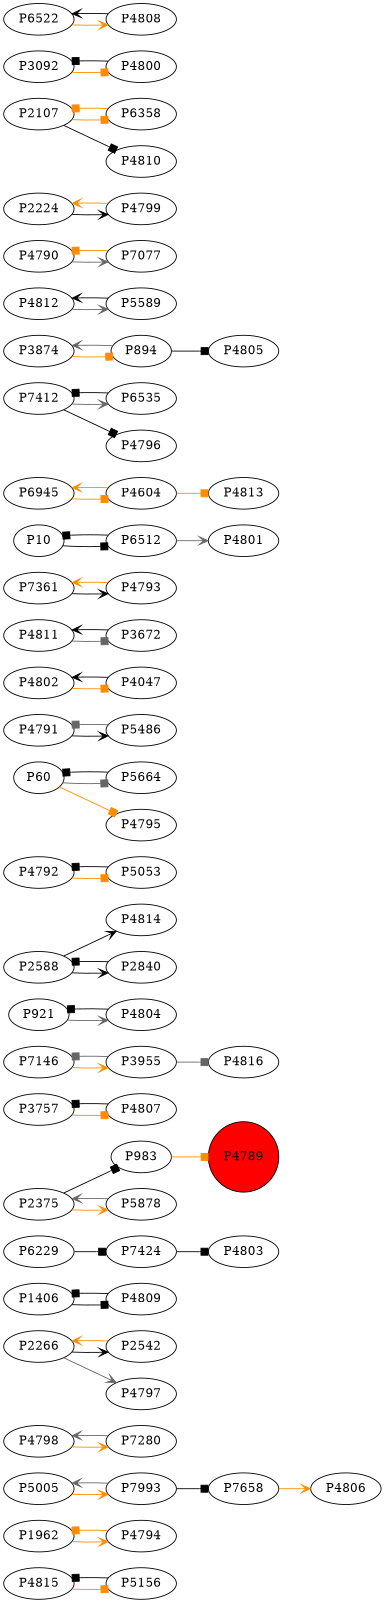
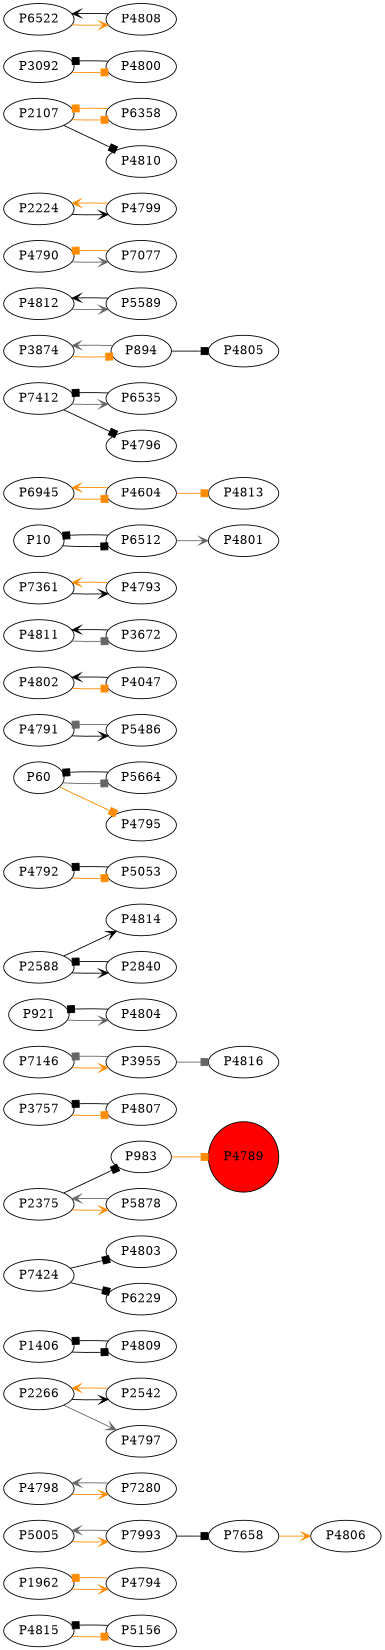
edge "P6229" -> "P7424": reversed
